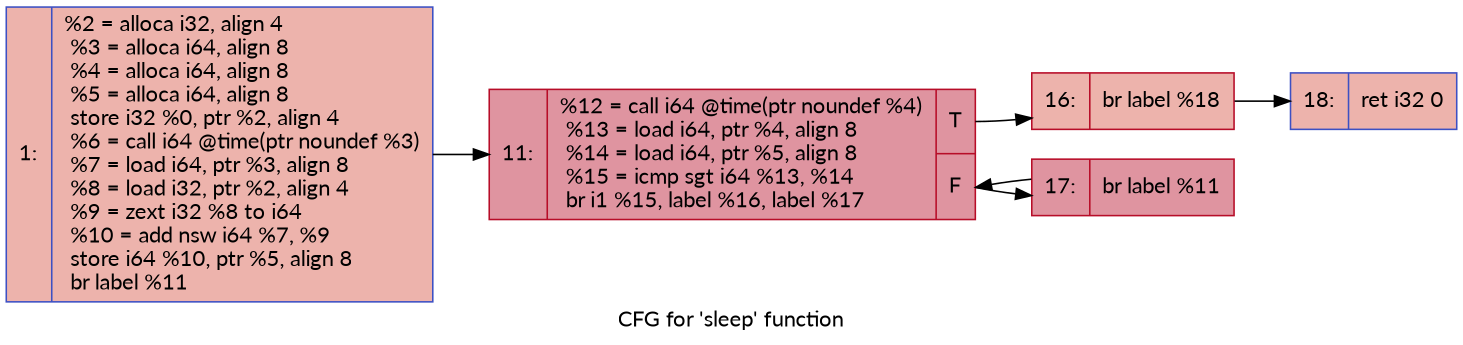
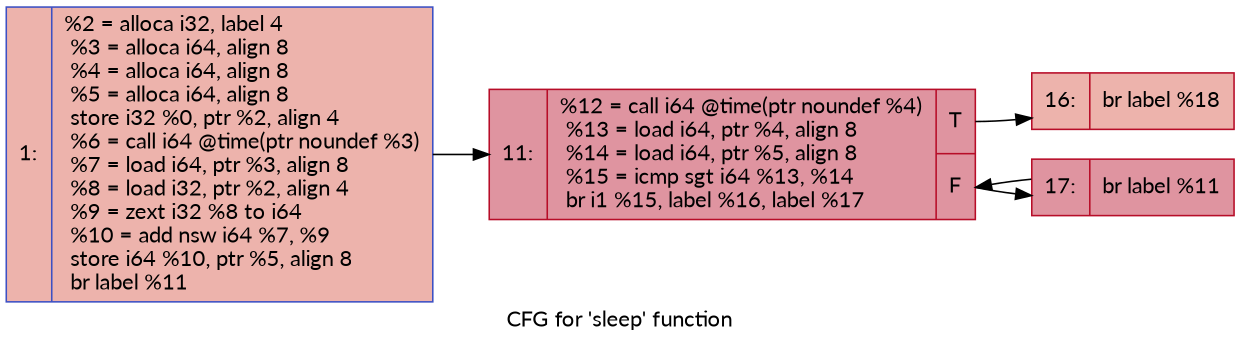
node "1:": text "%2 = alloca i32, align 4" -> "%2 = alloca i32, label 4"
node "18:": removed
